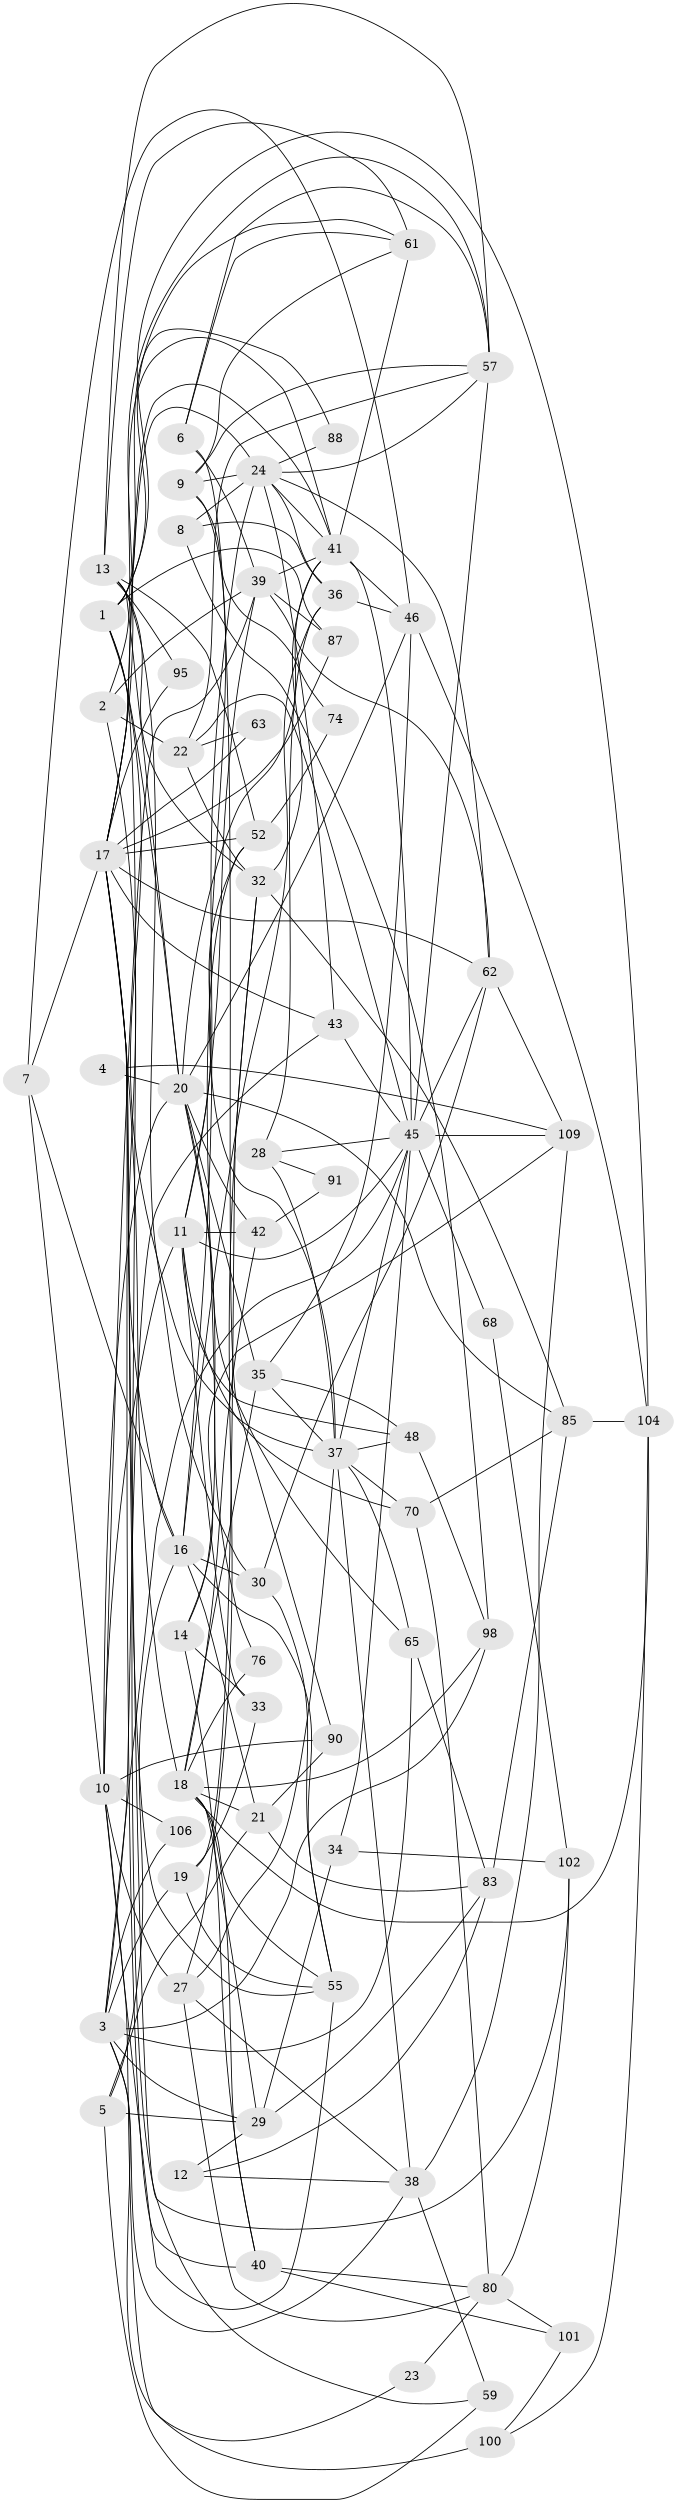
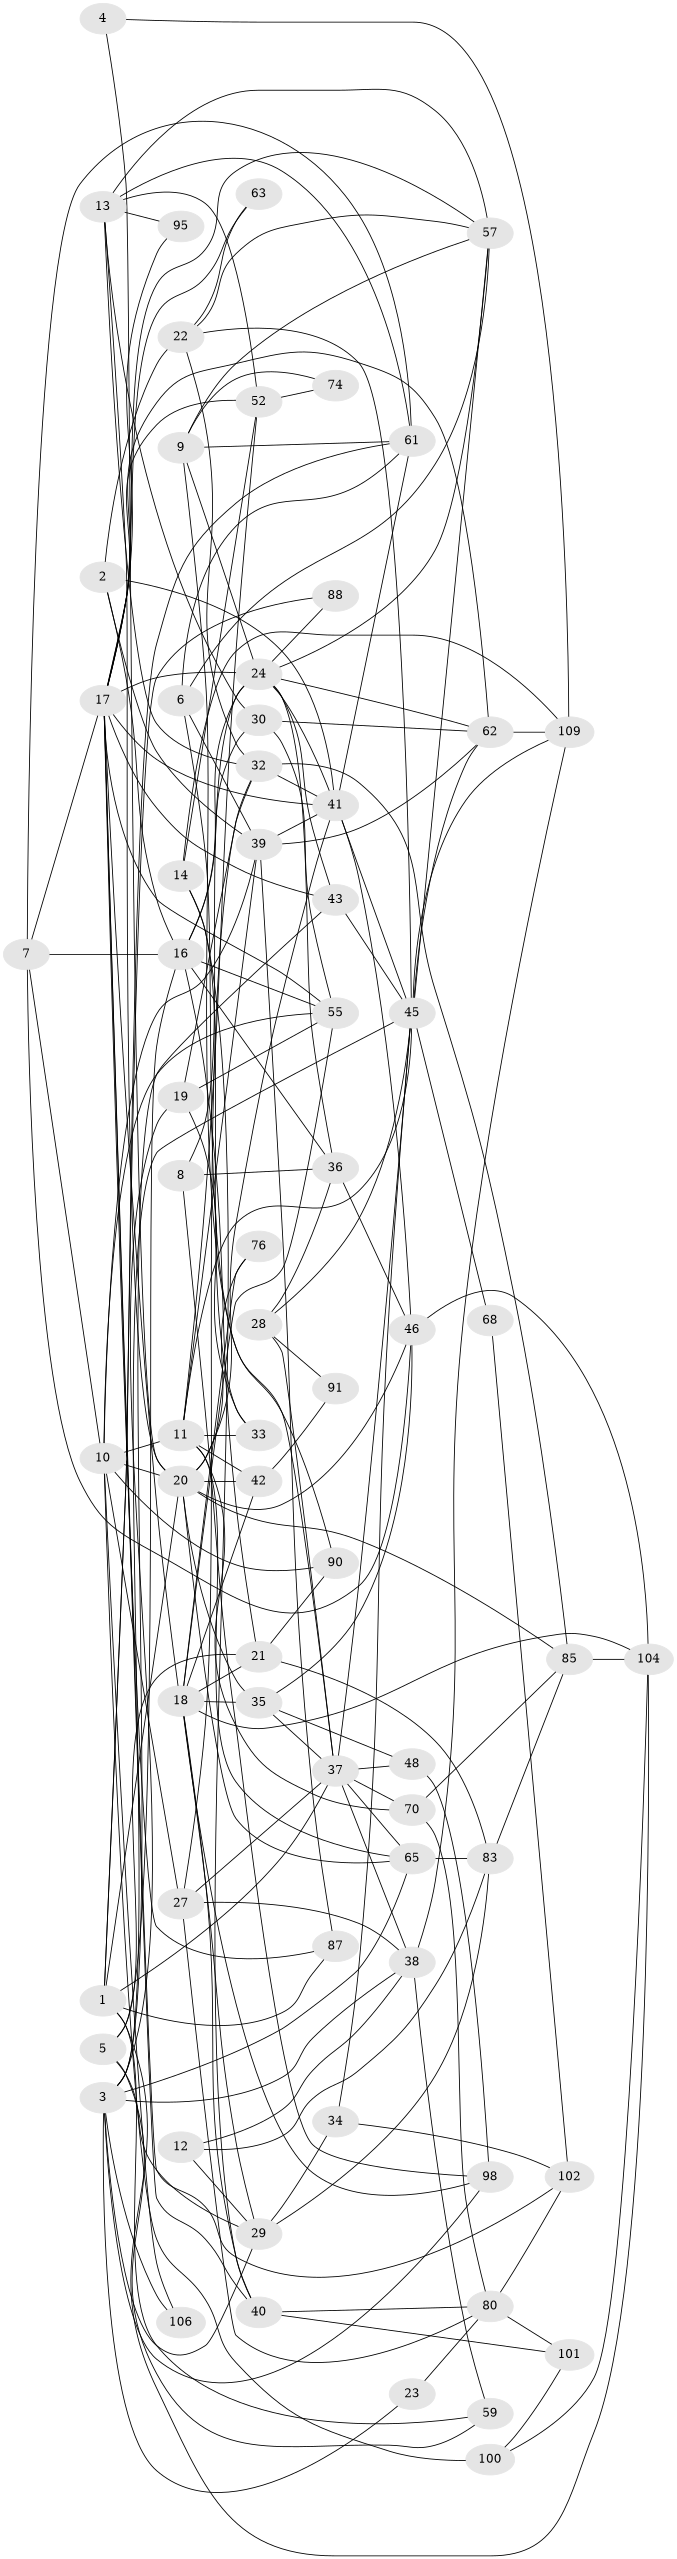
edge "61" -- "7": added
edge "11" -- "48": now "11" -- "65"
